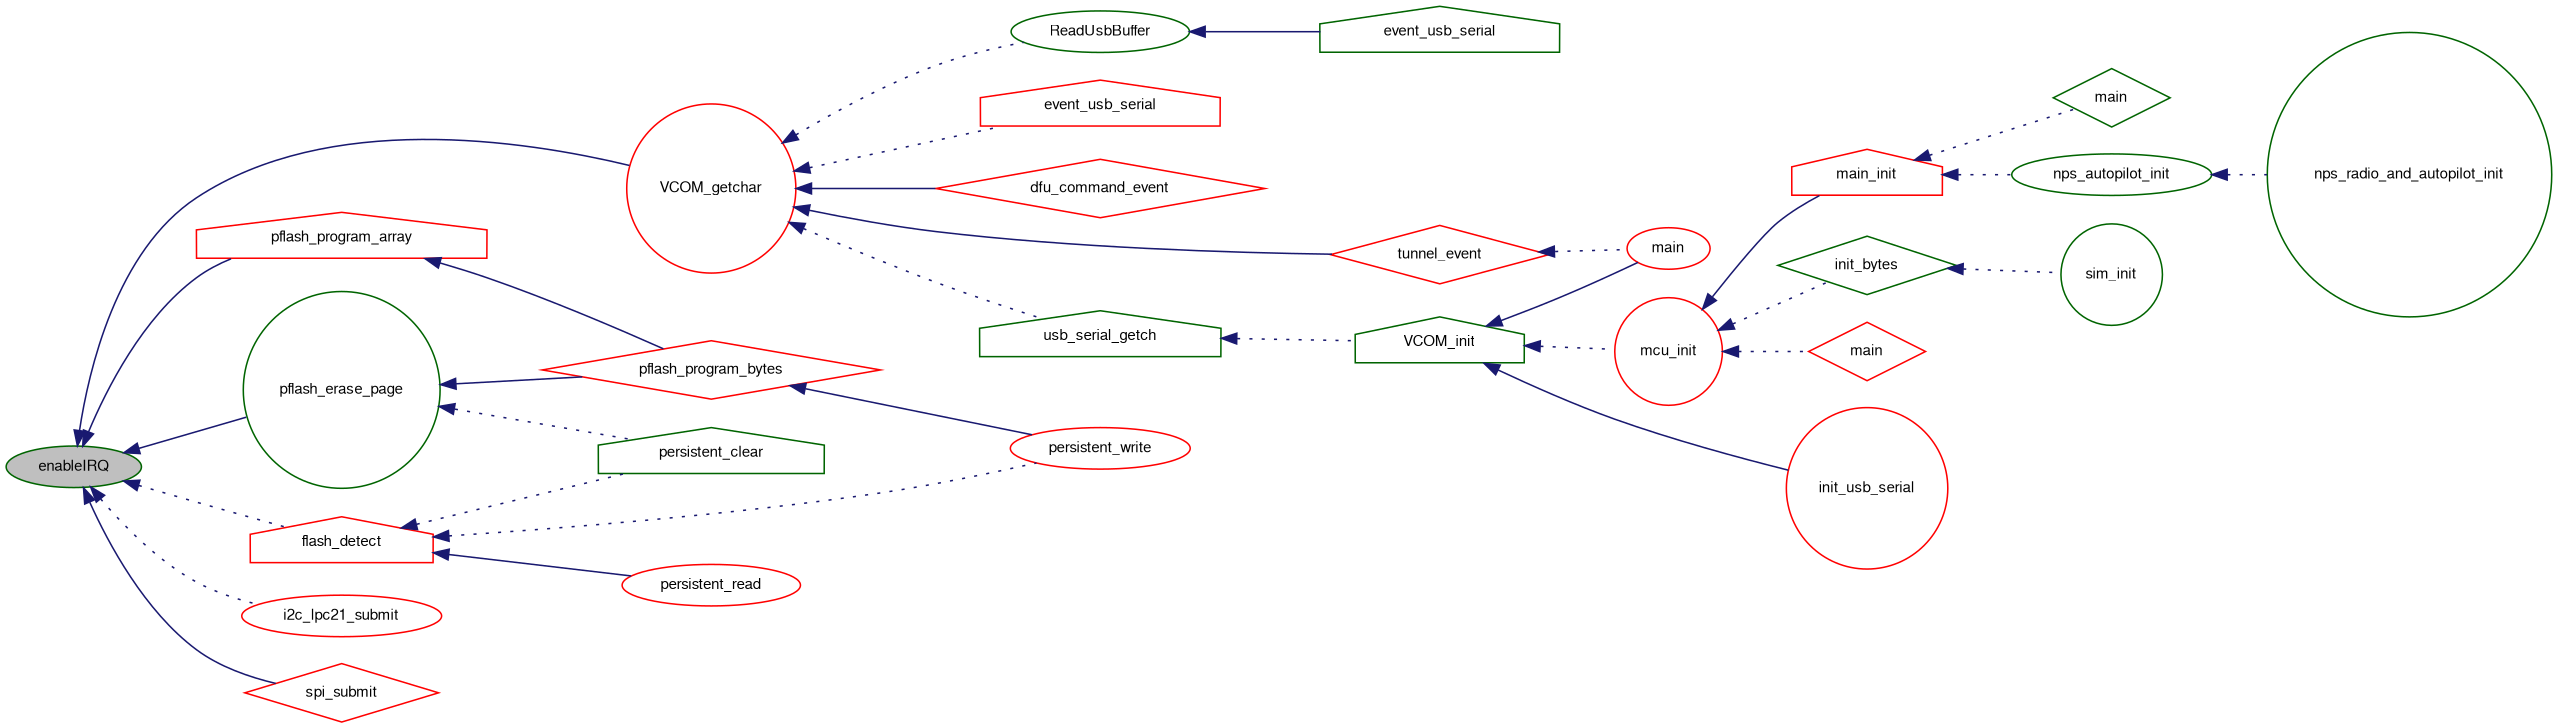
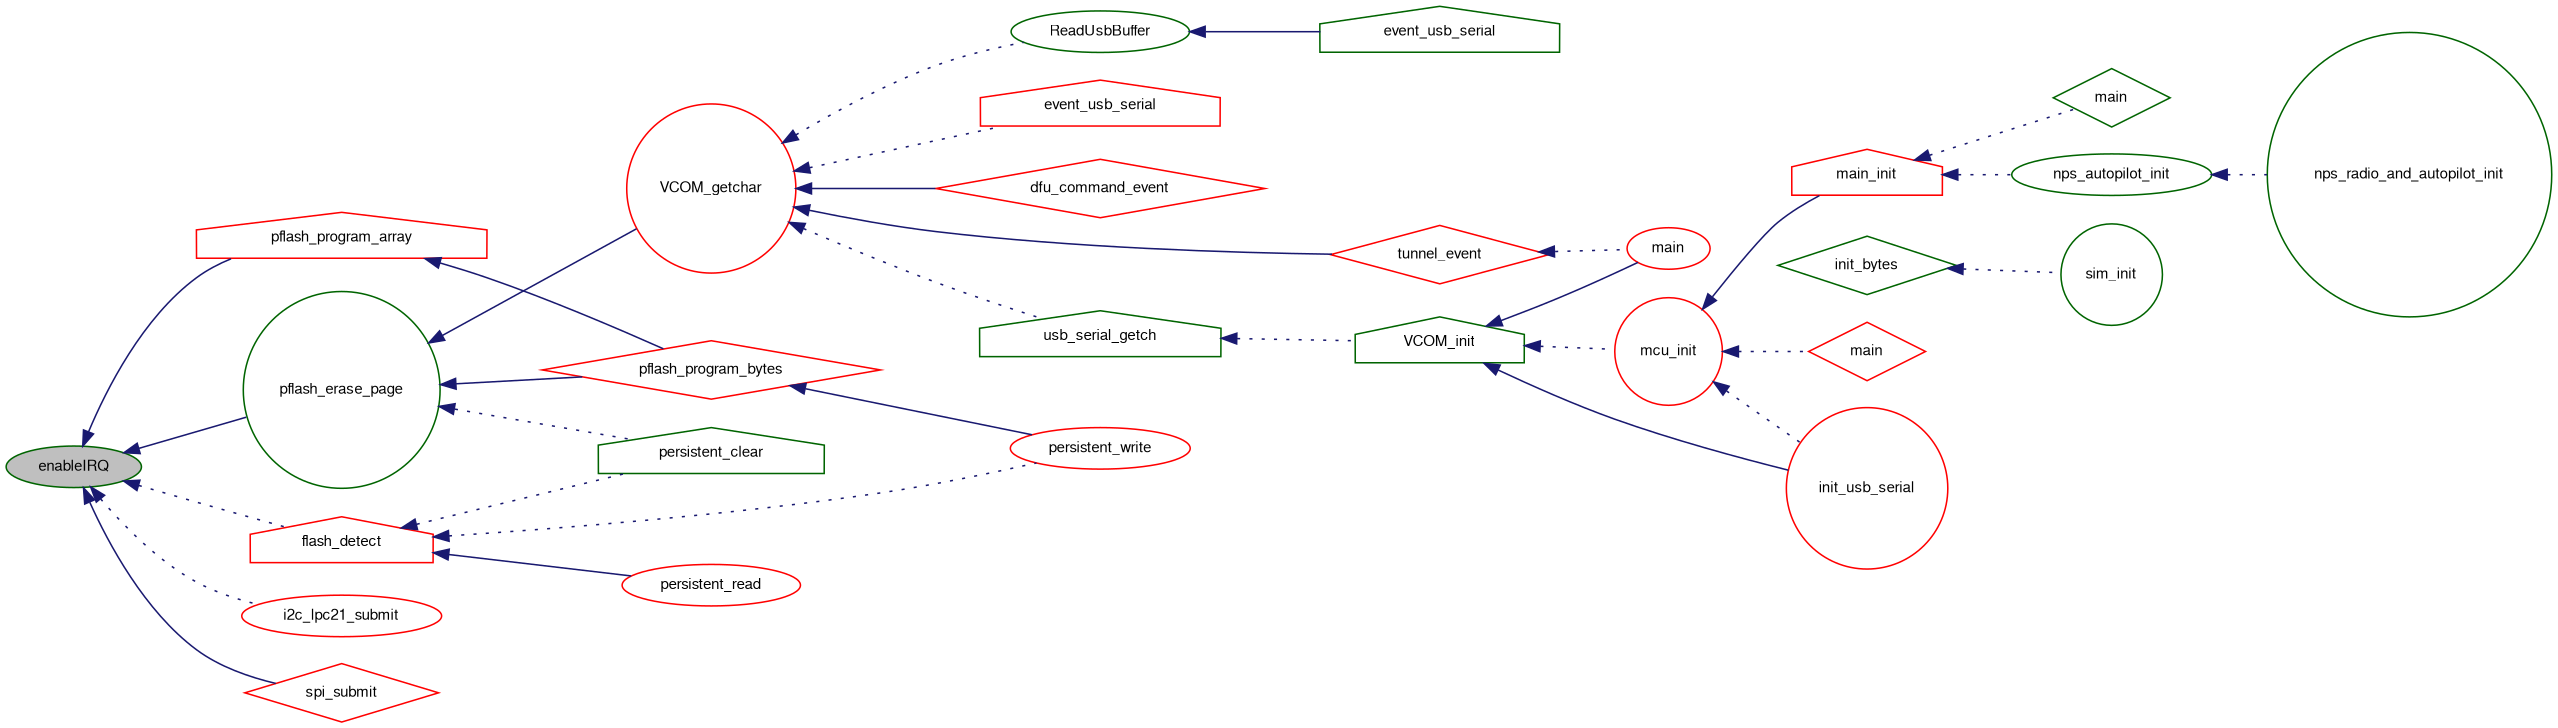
edge "VCOM_getchar" -> "enableIRQ": now "VCOM_getchar" -> "pflash_erase_page"
edge "init_bytes" -> "mcu_init": now "init_usb_serial" -> "mcu_init"
